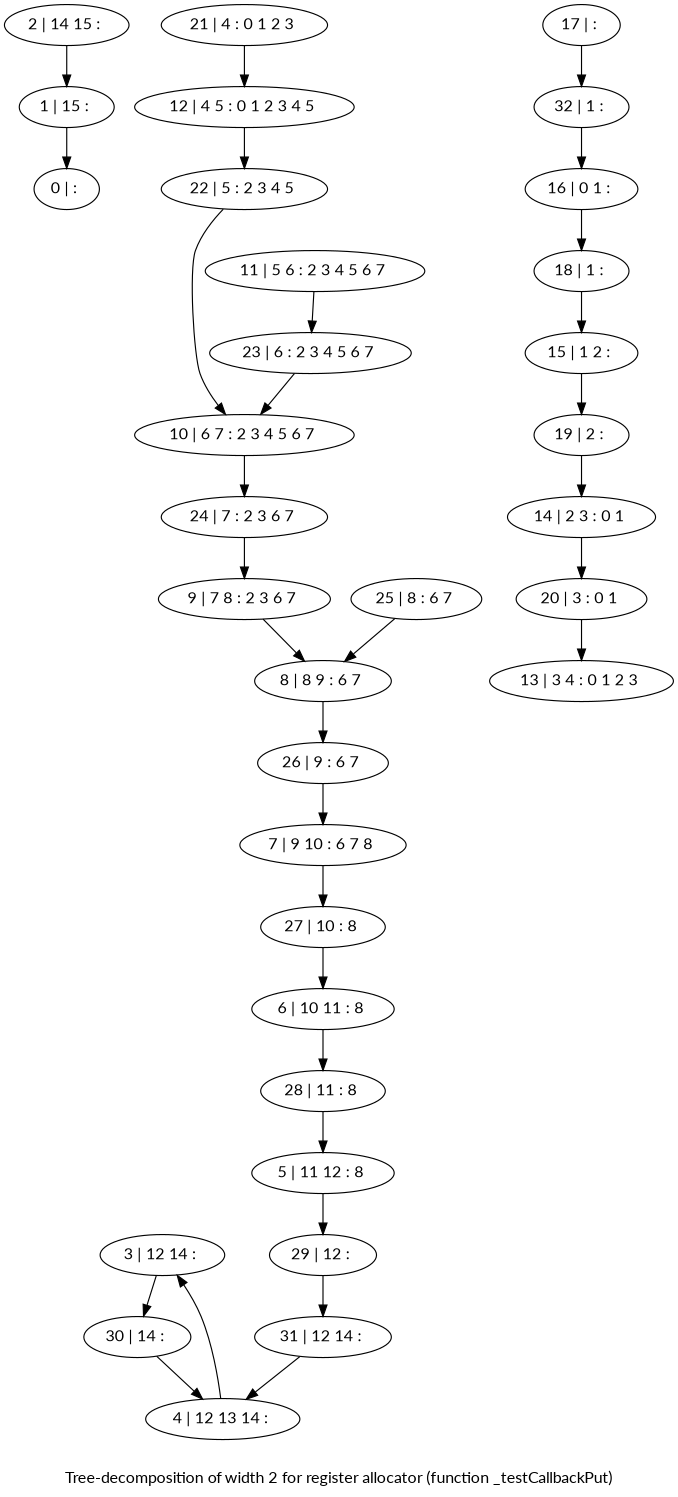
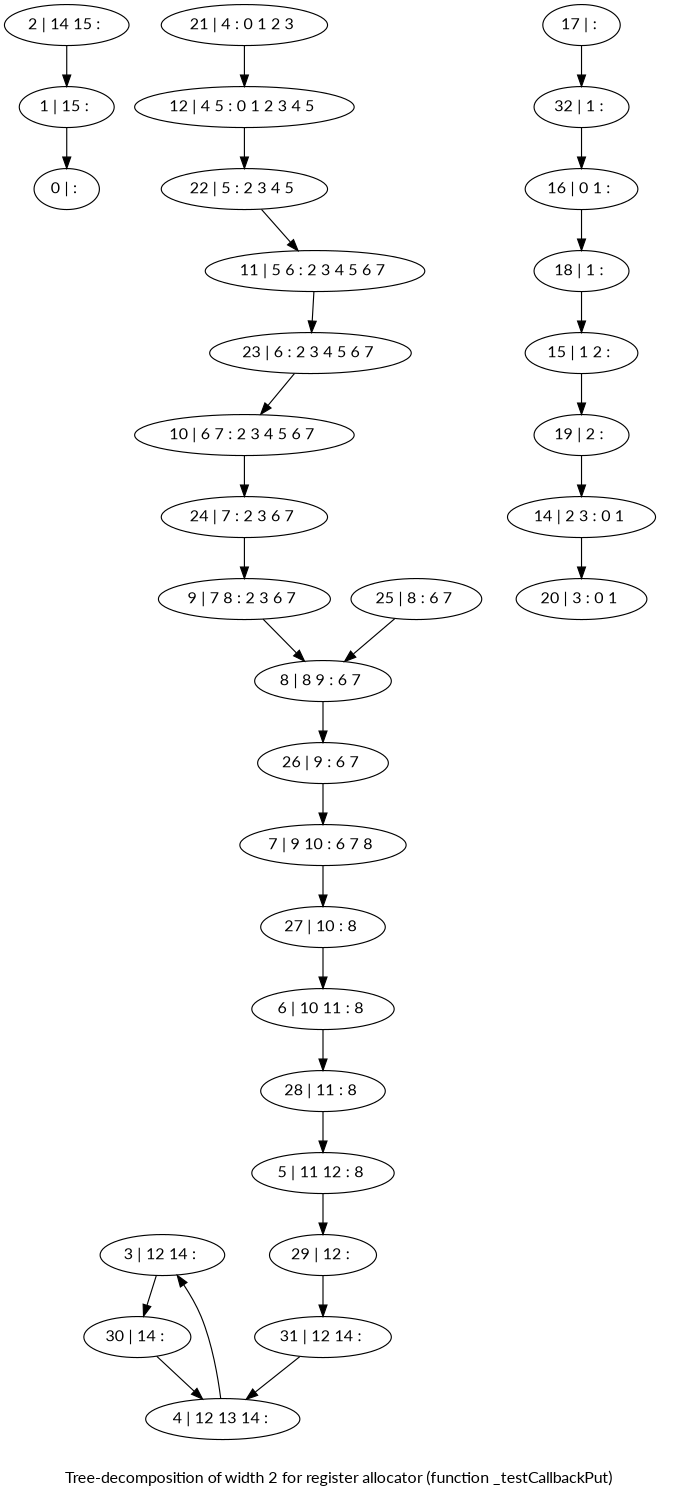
edge "22 | 5 : 2 3 4 5" -> "10 | 6 7 : 2 3 4 5 6 7": now "22 | 5 : 2 3 4 5" -> "11 | 5 6 : 2 3 4 5 6 7"
node "13 | 3 4 : 0 1 2 3": removed
